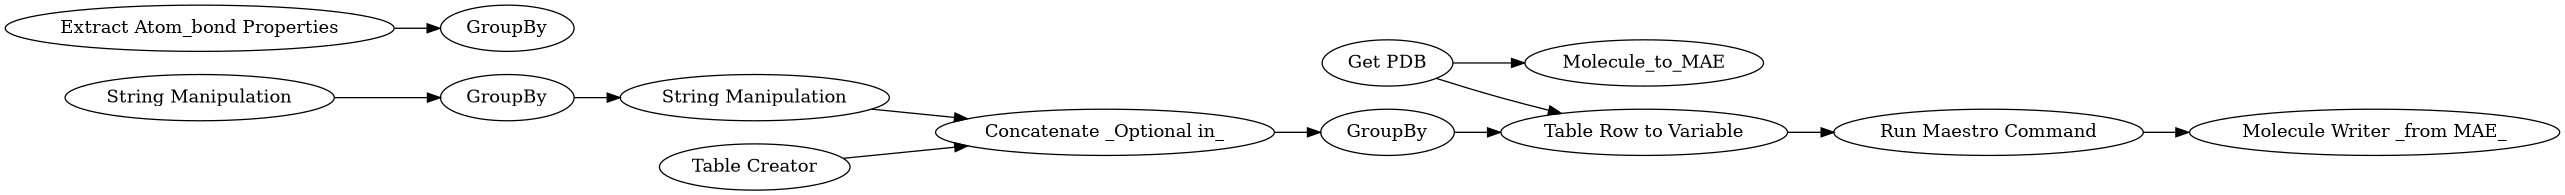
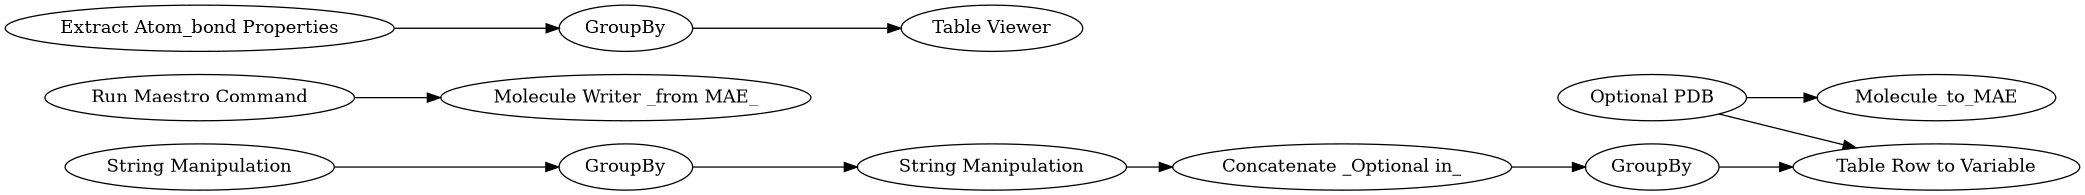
node "Table Viewer": added
node "Get PDB": label "Get PDB" -> "Optional PDB"
edge "Table Row to Variable" -> "Run Maestro Command": removed
node "Table Creator": removed
